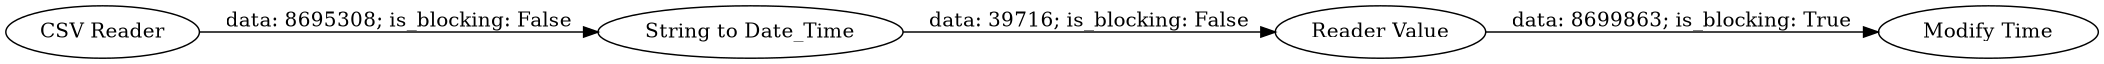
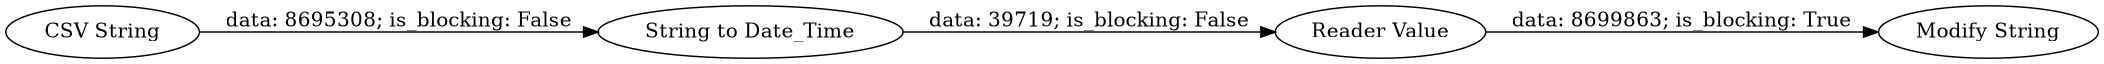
edge "String to Date_Time" -> "Reader Value": label "data: 39716; is_blocking: False" -> "data: 39719; is_blocking: False"
node "CSV Reader": label "CSV Reader" -> "CSV String"
node "Modify Time": label "Modify Time" -> "Modify String"
